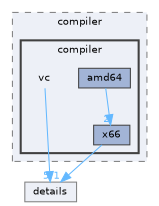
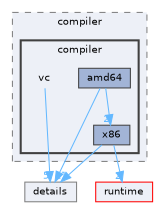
edge "amd64" -> "details": added
node "x66": label "x66" -> "x86"
node "runtime": added
